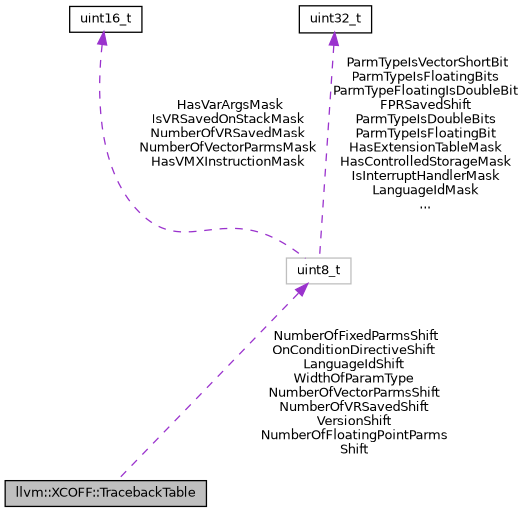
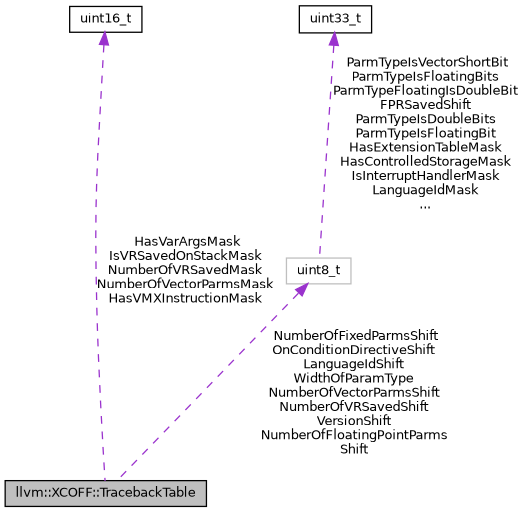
node "uint32_t": label "uint32_t" -> "uint33_t"
edge "uint8_t" -> "uint16_t": now "llvm::XCOFF::TracebackTable" -> "uint16_t"
